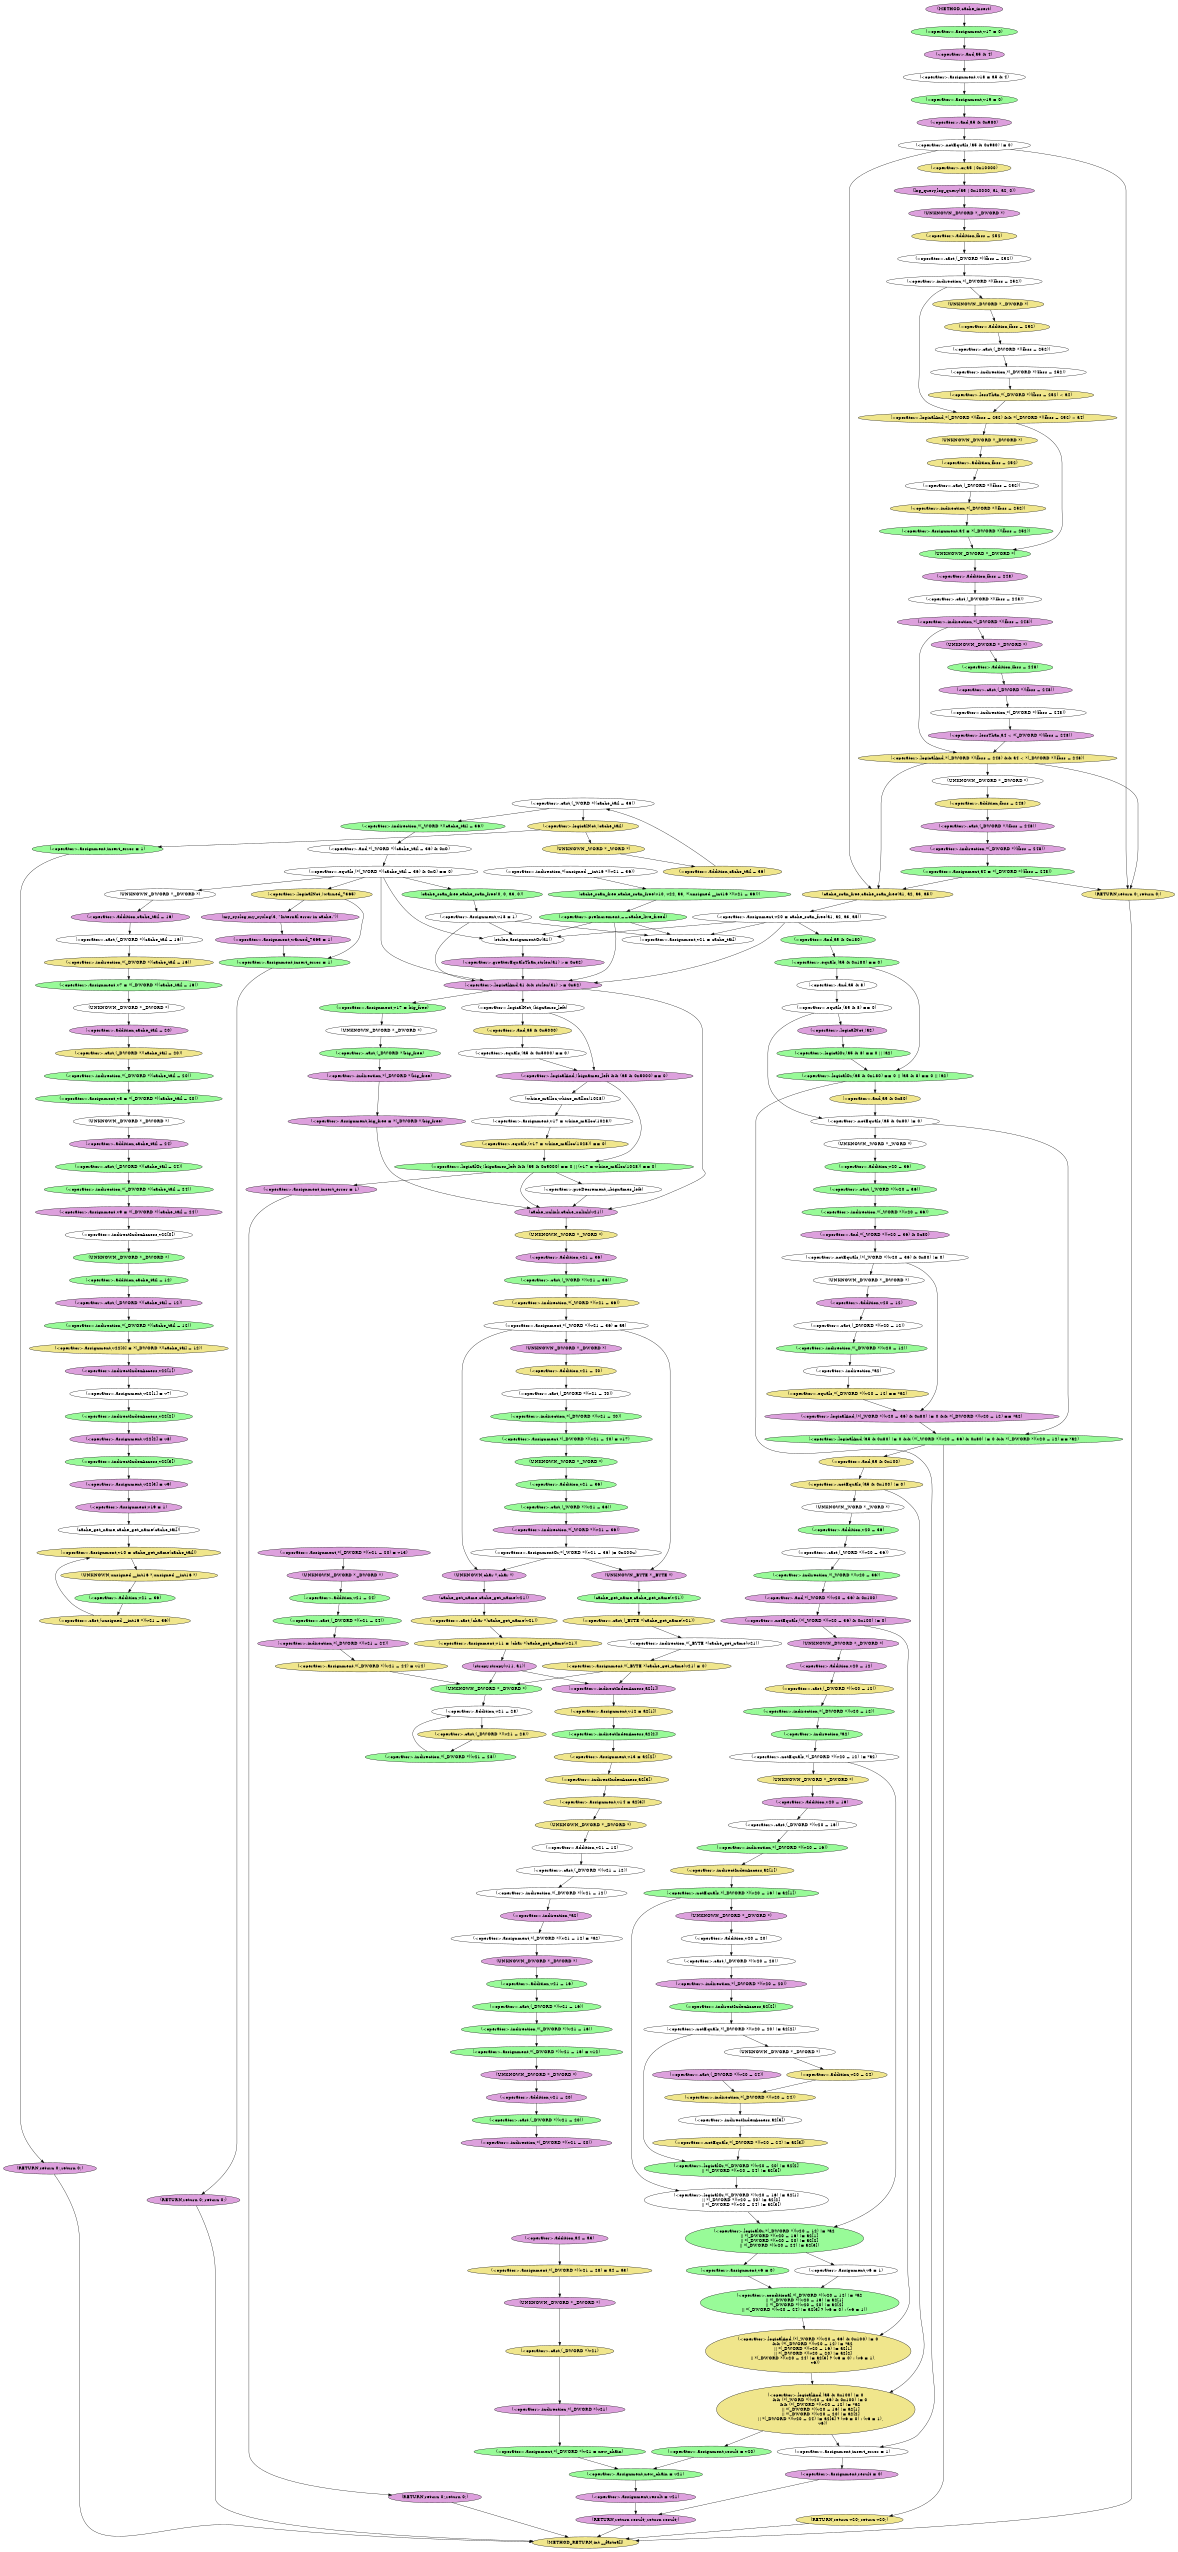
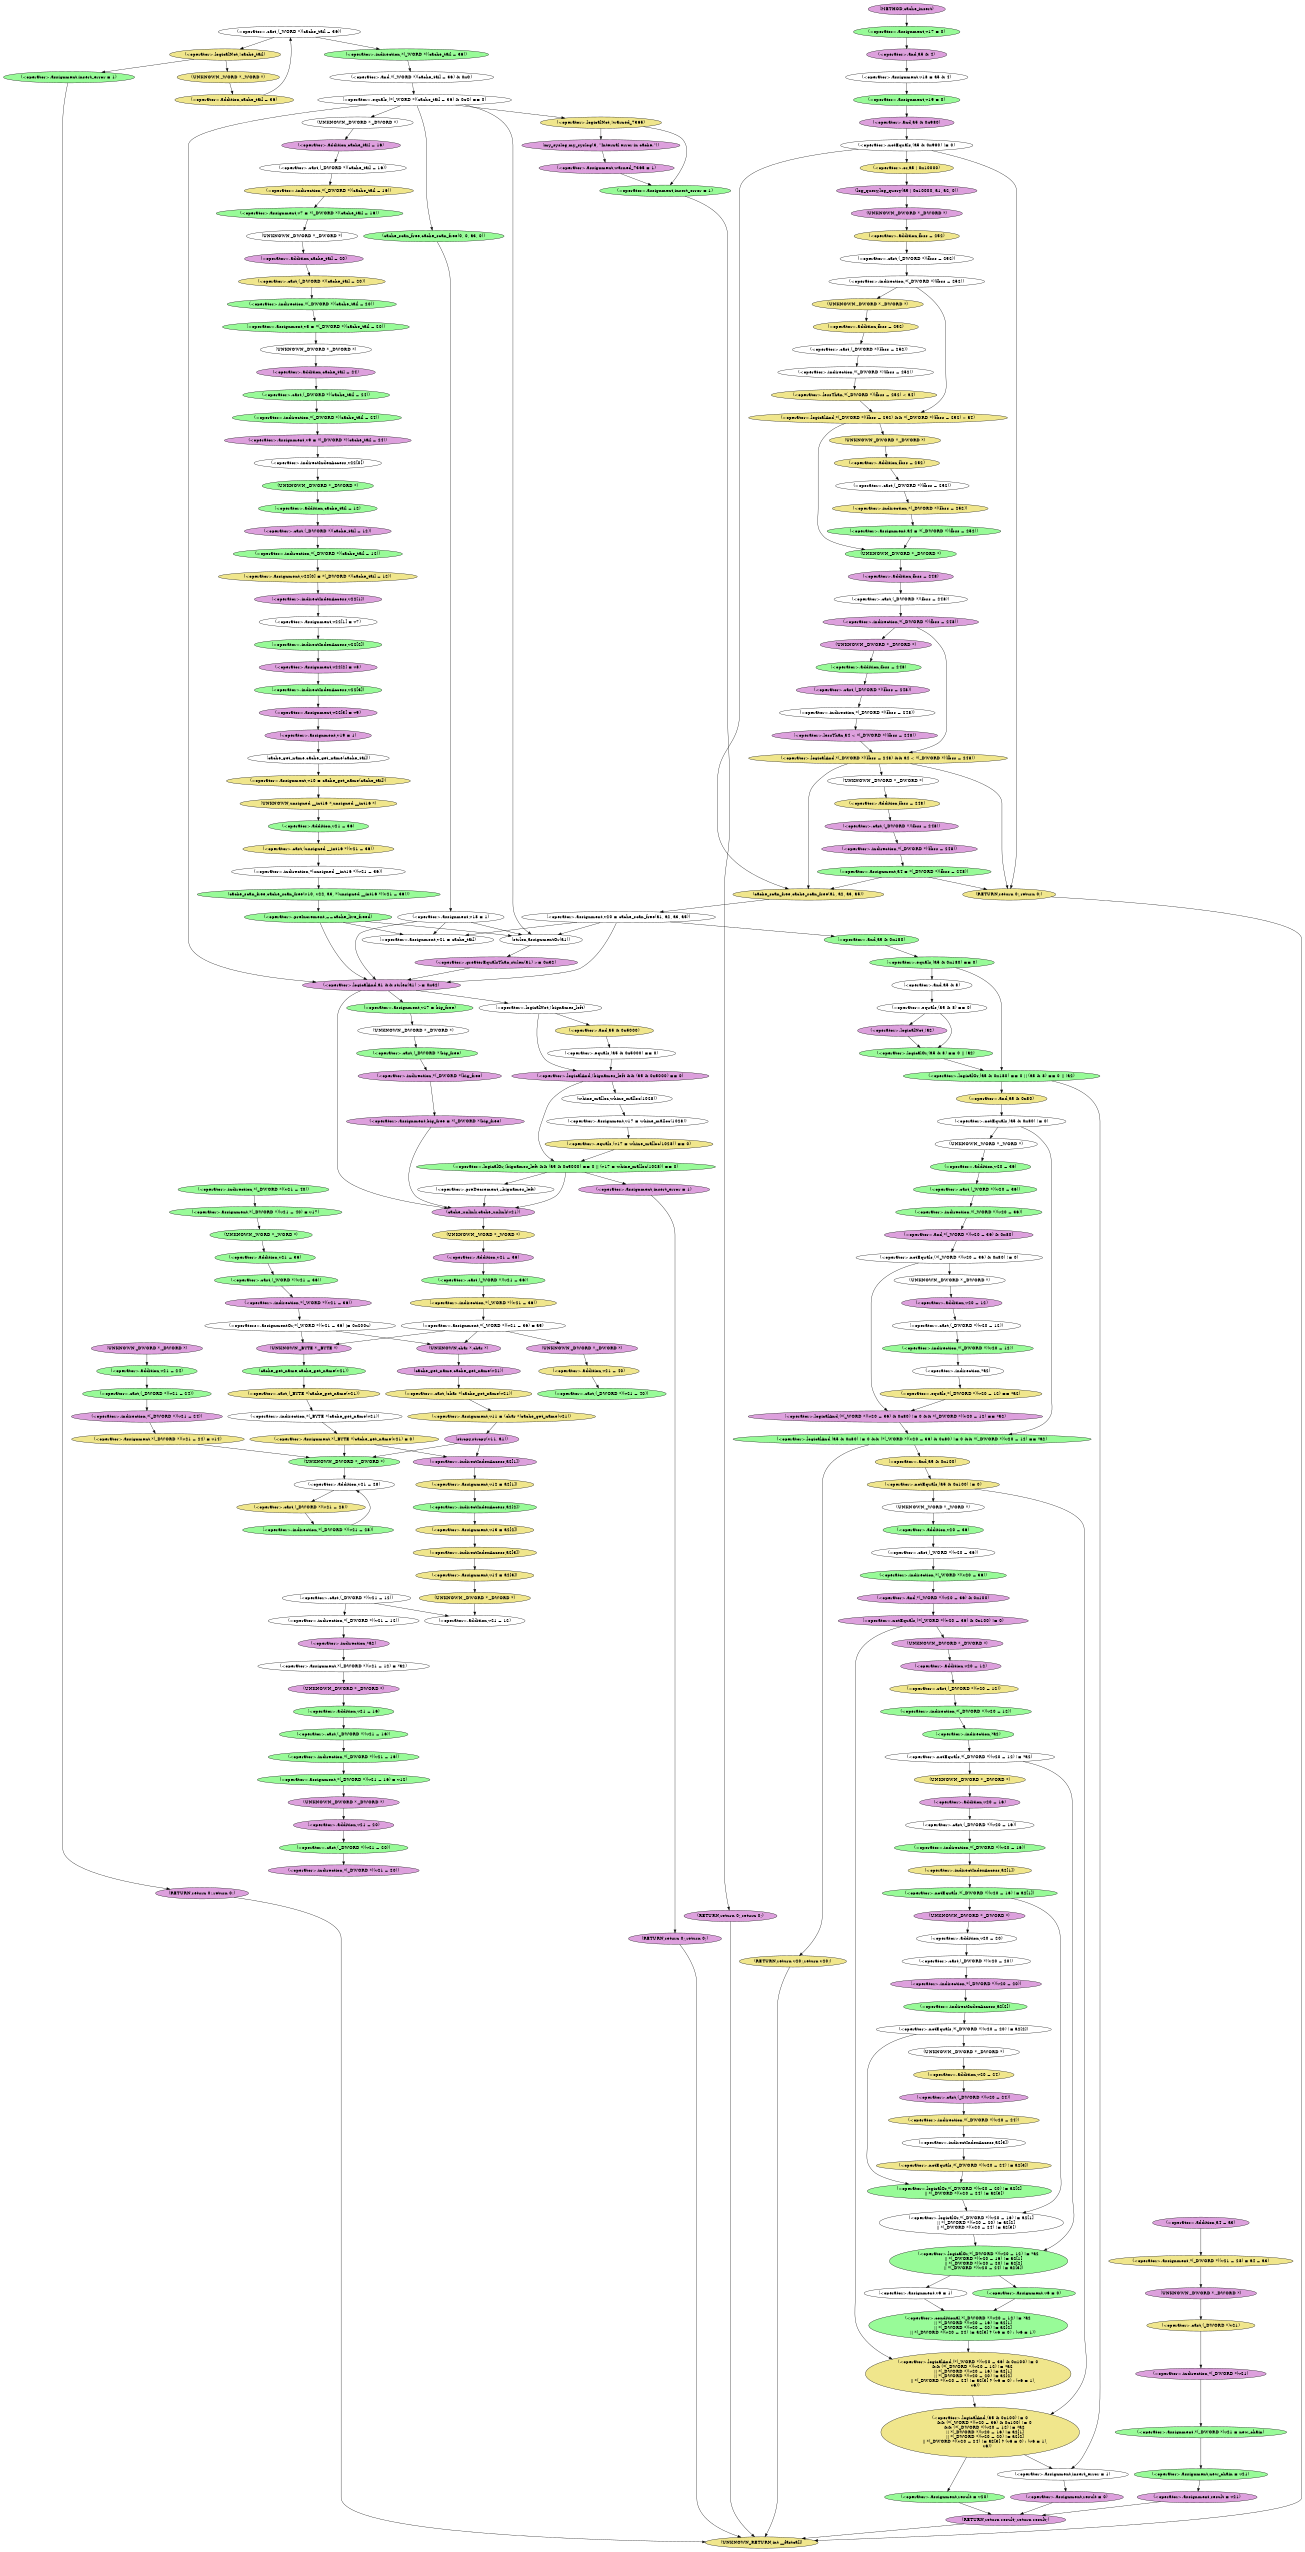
edge "(<operator>.equals,(a5 & 8) == 0)" -> "(<operator>.notEquals,(a5 & 0x80) != 0)": now "(<operator>.equals,(a5 & 8) == 0)" -> "(<operator>.logicalOr,(a5 & 8) == 0 || !a2)"
node "(<operator>.cast,(_DWORD *)(v21 + 40))": fillcolor white -> palegreen
edge "(<operator>.cast,(_DWORD *)(v21 + 40))" -> "(<operator>.indirection,*(_DWORD *)(v21 + 40))": removed
node "(<operator>.assignment,*(_DWORD *)(v21 + 20) = v13)": removed
edge "(<operator>.cast,(unsigned __int16 *)(v21 + 36))" -> "(<operator>.assignment,v10 = cache_get_name(cache_tail))": now "(<operator>.cast,(unsigned __int16 *)(v21 + 36))" -> "(<operator>.indirection,*(unsigned __int16 *)(v21 + 36))"
edge "(<operator>.addition,v21 + 12)" -> "(<operator>.cast,(_DWORD *)(v21 + 12))": reversed
edge "(<operator>.addition,v20 + 24)" -> "(<operator>.indirection,*(_DWORD *)(v20 + 24))": now "(<operator>.addition,v20 + 24)" -> "(<operator>.cast,(_DWORD *)(v20 + 24))"
edge "(<operator>.assignment,result = v20)" -> "(<operator>.assignment,new_chain = v21)": now "(<operator>.assignment,result = v20)" -> "(RETURN,return result;,return result;)"
node "(METHOD_RETURN,int __fastcall)": label "(METHOD_RETURN,int __fastcall)" -> "(UNKNOWN_RETURN,int __fastcall)"
